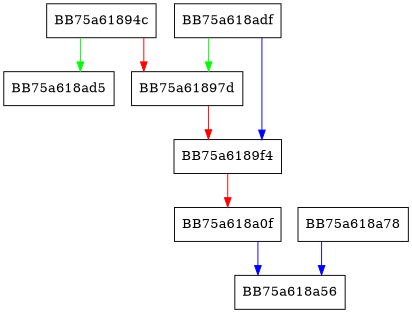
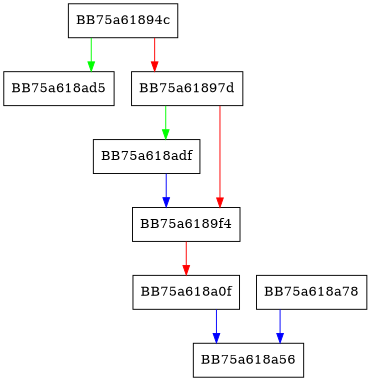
edge "BB75a618adf" -> "BB75a61897d": reversed
